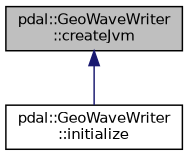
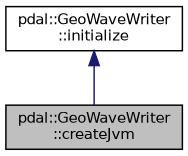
edge "pdal::GeoWaveWriter ::initialize" -> "pdal::GeoWaveWriter ::createJvm": reversed
